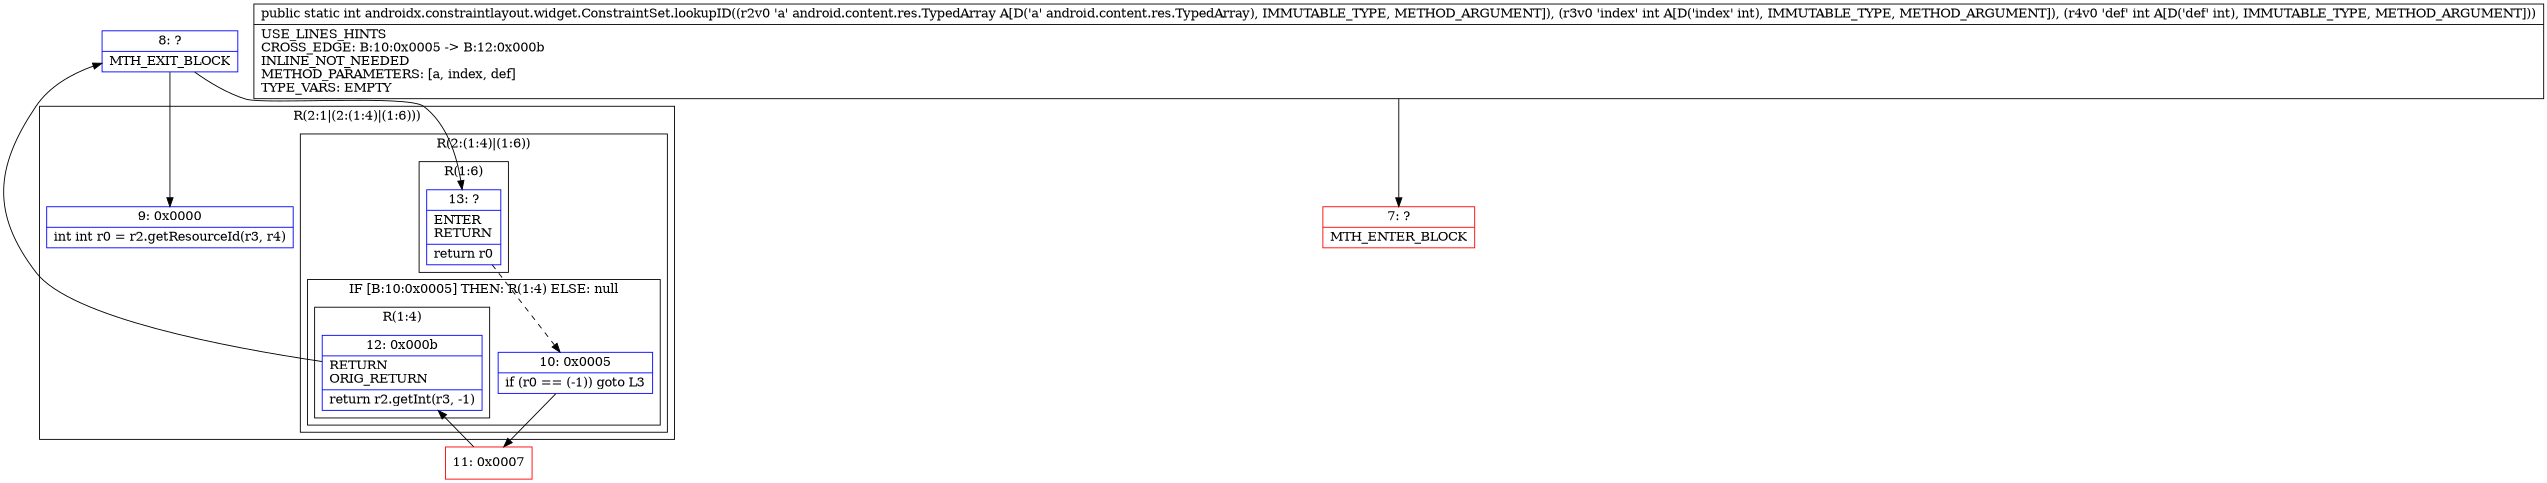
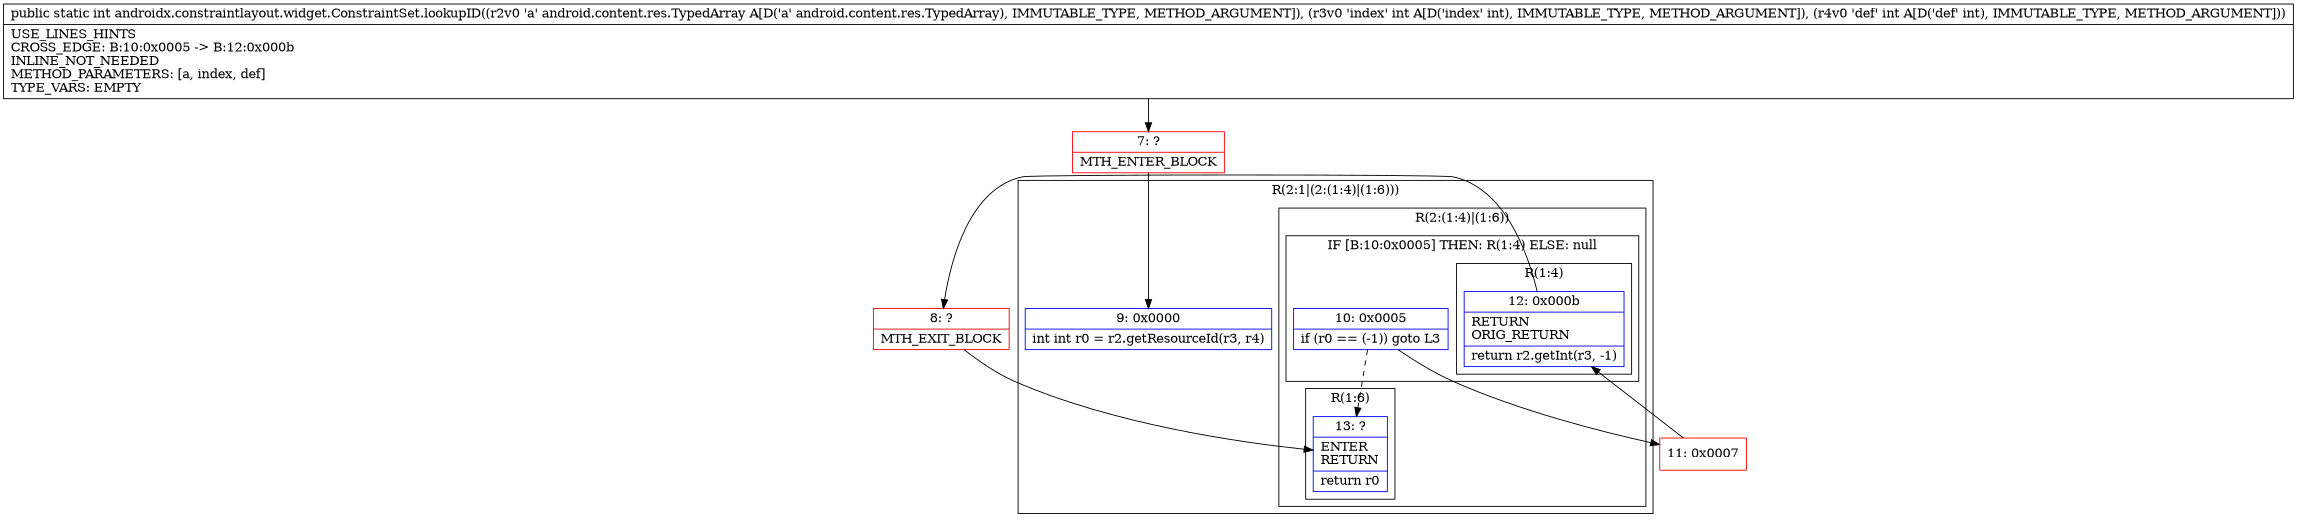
node "8: ?": color blue -> red
edge "8: ?" -> "9: 0x0000": now "7: ?" -> "9: 0x0000"
edge "13: ?" -> "10: 0x0005": reversed
